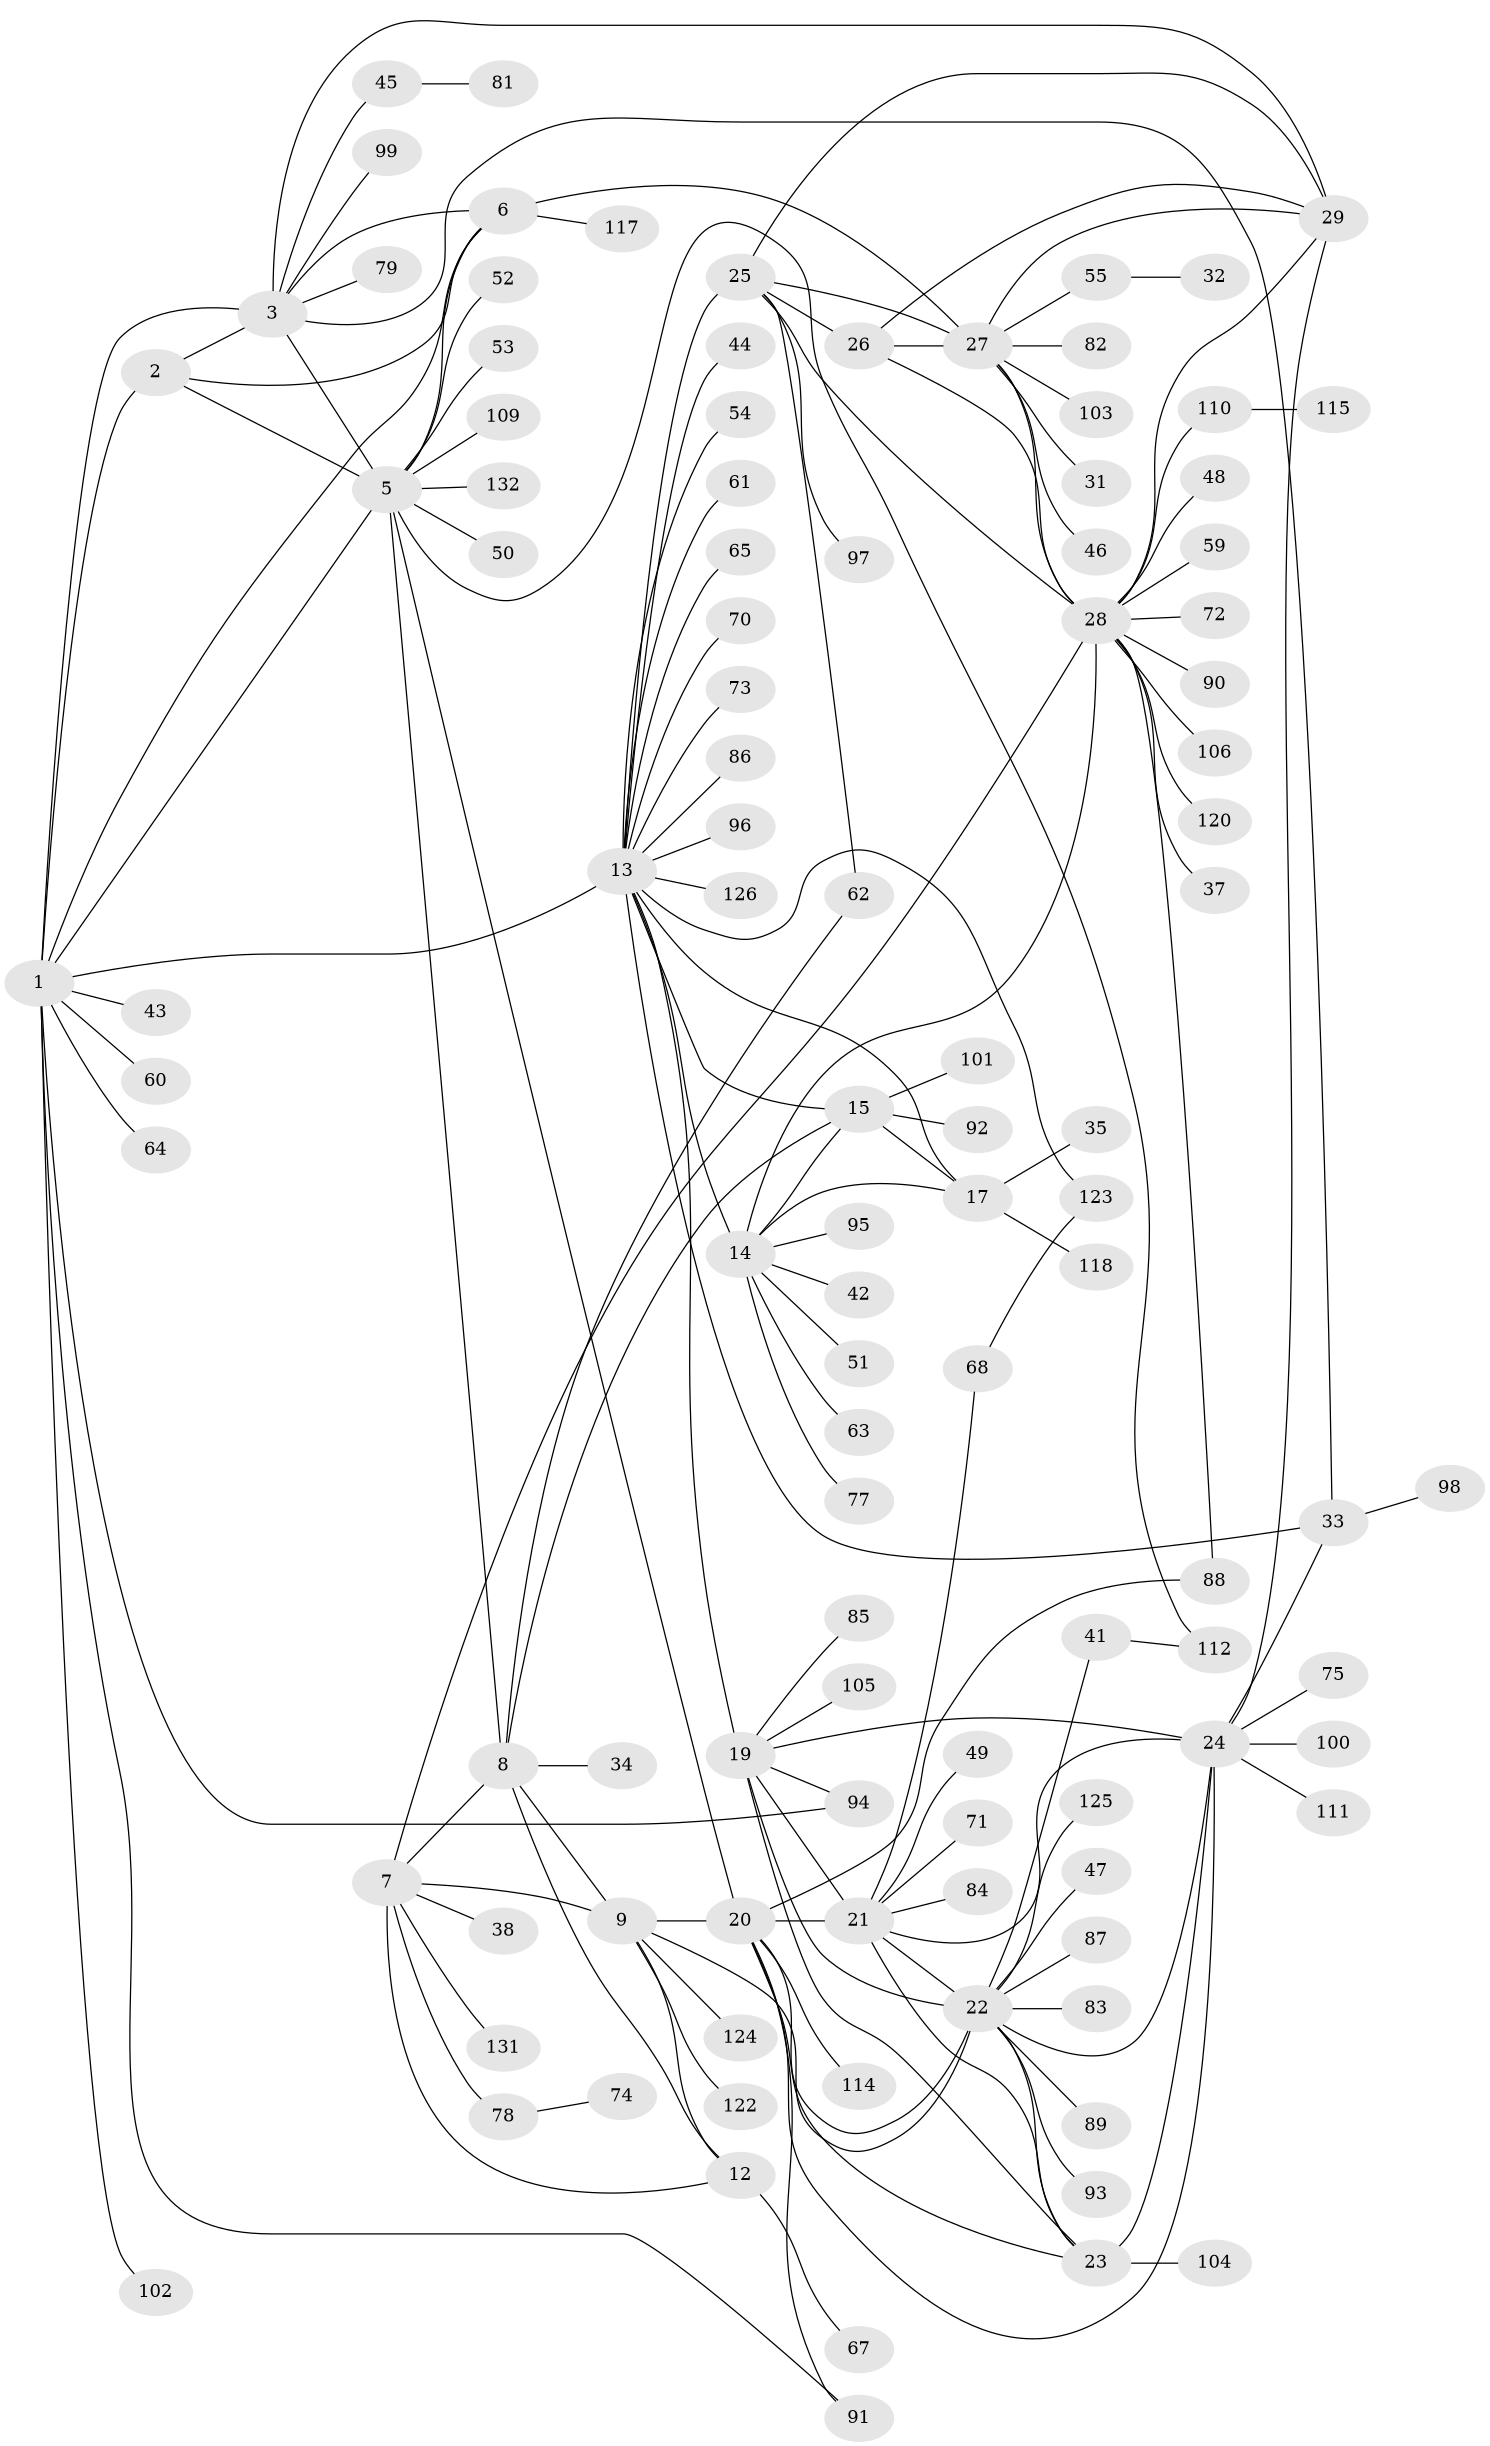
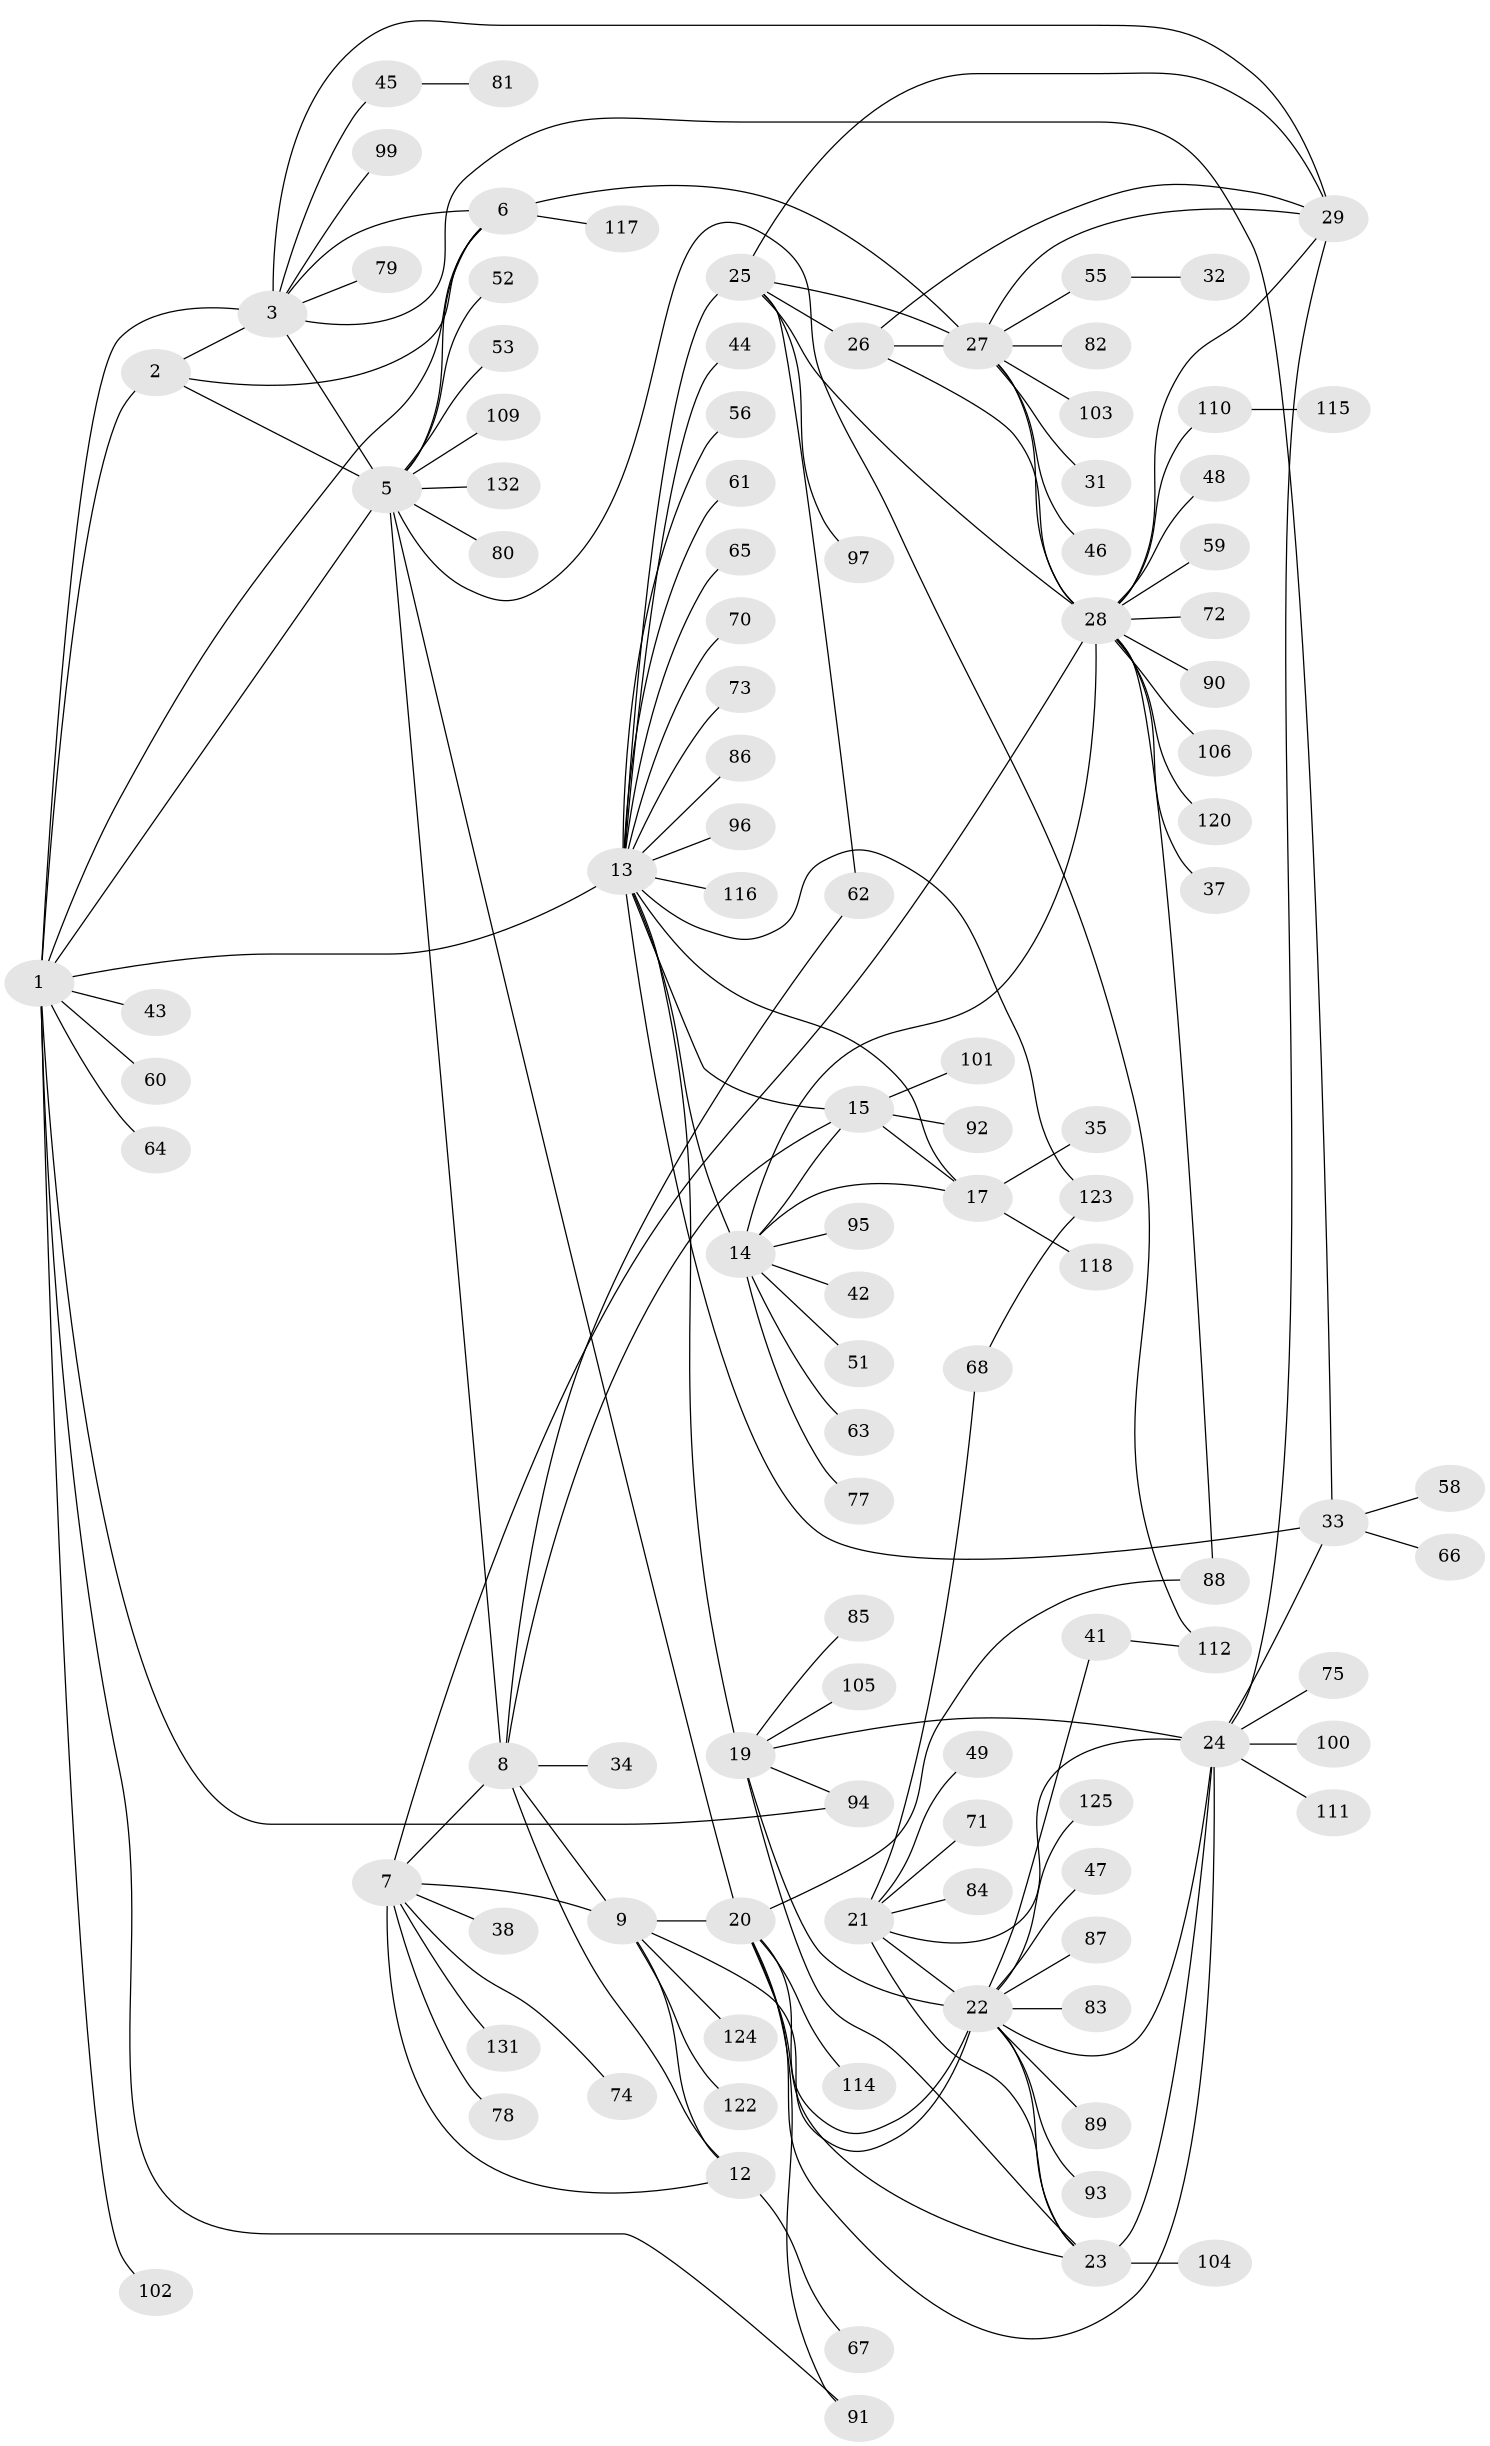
node "54": label "54" -> "56"
node "50": label "50" -> "80"
node "126": label "126" -> "116"
node "98": label "98" -> "58"
node "66": added
edge "19" -- "21": removed
edge "20" -- "21": removed
edge "74" -- "78": now "74" -- "7"
